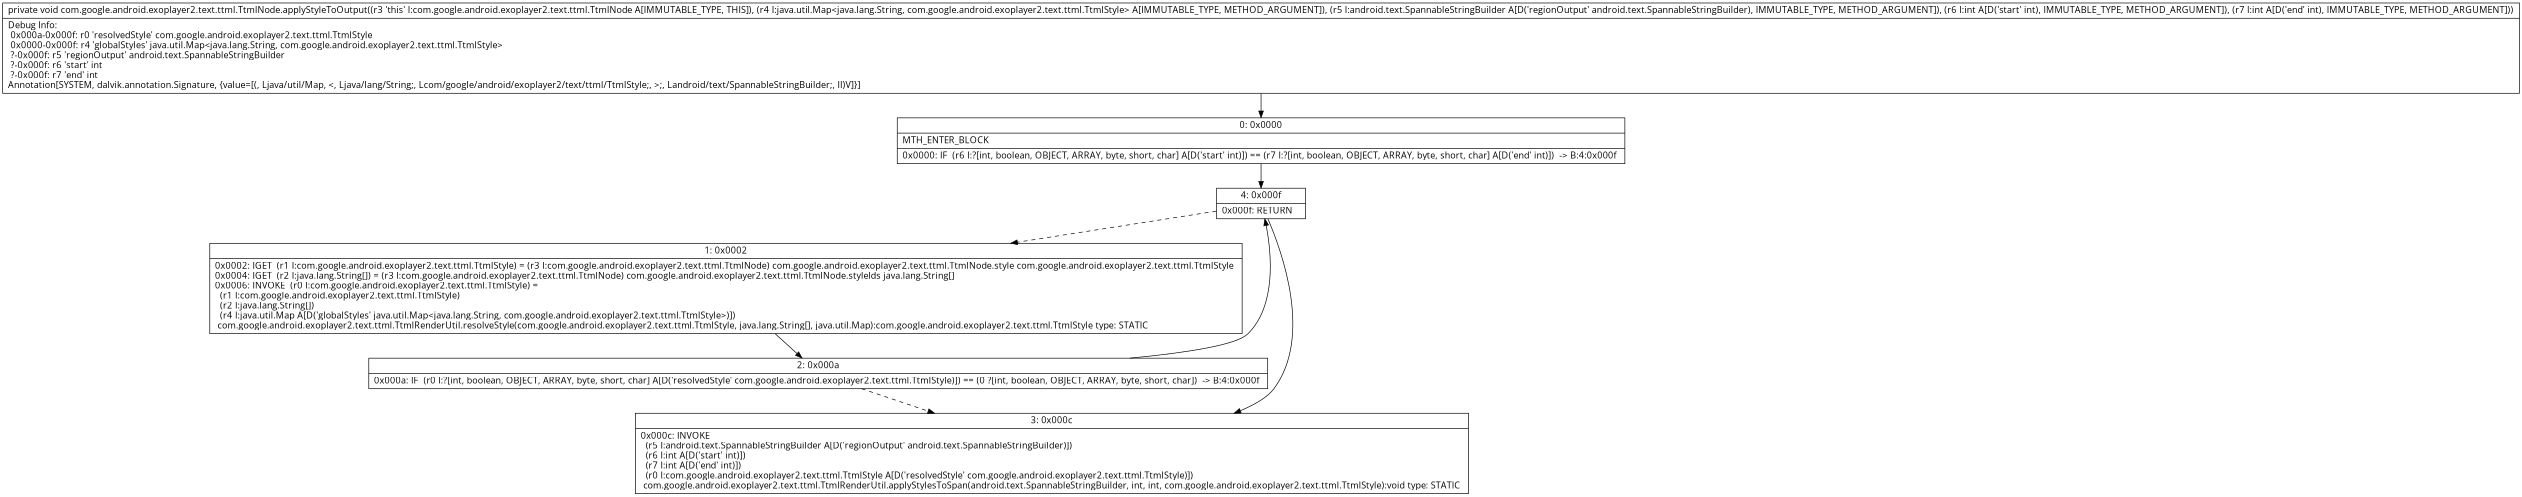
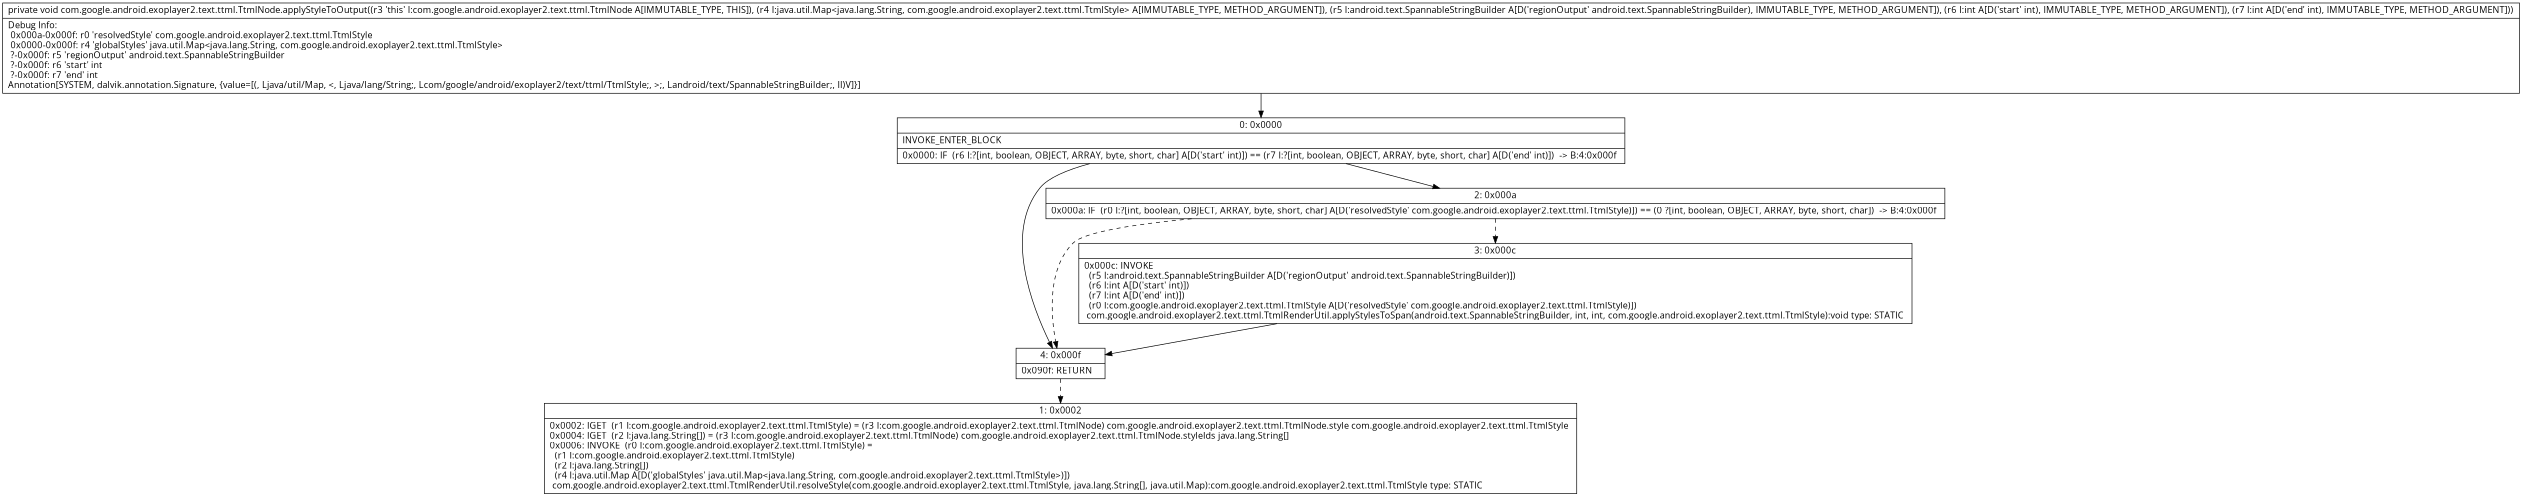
node "0: 0x0000": text "MTH_ENTER_BLOCK" -> "INVOKE_ENTER_BLOCK"
node "4: 0x000f": text "0x000f: RETURN" -> "0x090f: RETURN"
edge "4: 0x000f" -> "3: 0x000c": reversed
edge "2: 0x000a" -> "4: 0x000f": style solid -> dashed
edge "1: 0x0002" -> "2: 0x000a": now "0: 0x0000" -> "2: 0x000a"
